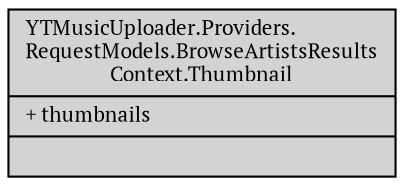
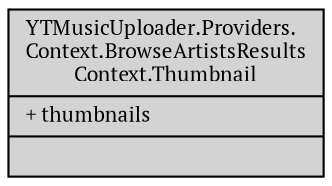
node "YTMusicUploader.Providers.": text "RequestModels.BrowseArtistsResults" -> "Context.BrowseArtistsResults"
